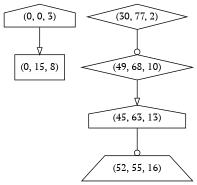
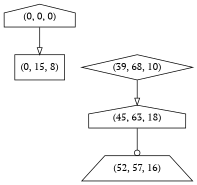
node "(0, 0, 3)": label "(0, 0, 3)" -> "(0, 0, 0)"
node "(30, 77, 2)": removed
node "(49, 68, 10)": label "(49, 68, 10)" -> "(39, 68, 10)"
node "(45, 63, 13)": label "(45, 63, 13)" -> "(45, 63, 18)"
node "(52, 55, 16)": label "(52, 55, 16)" -> "(52, 57, 16)"
